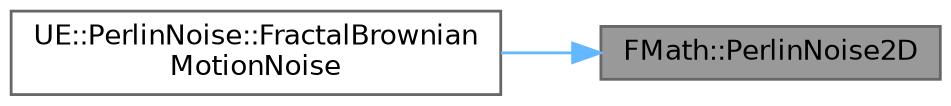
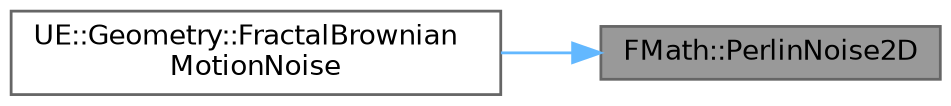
node "UE::PerlinNoise::FractalBrownian MotionNoise": label "UE::PerlinNoise::FractalBrownian MotionNoise" -> "UE::Geometry::FractalBrownian MotionNoise"
